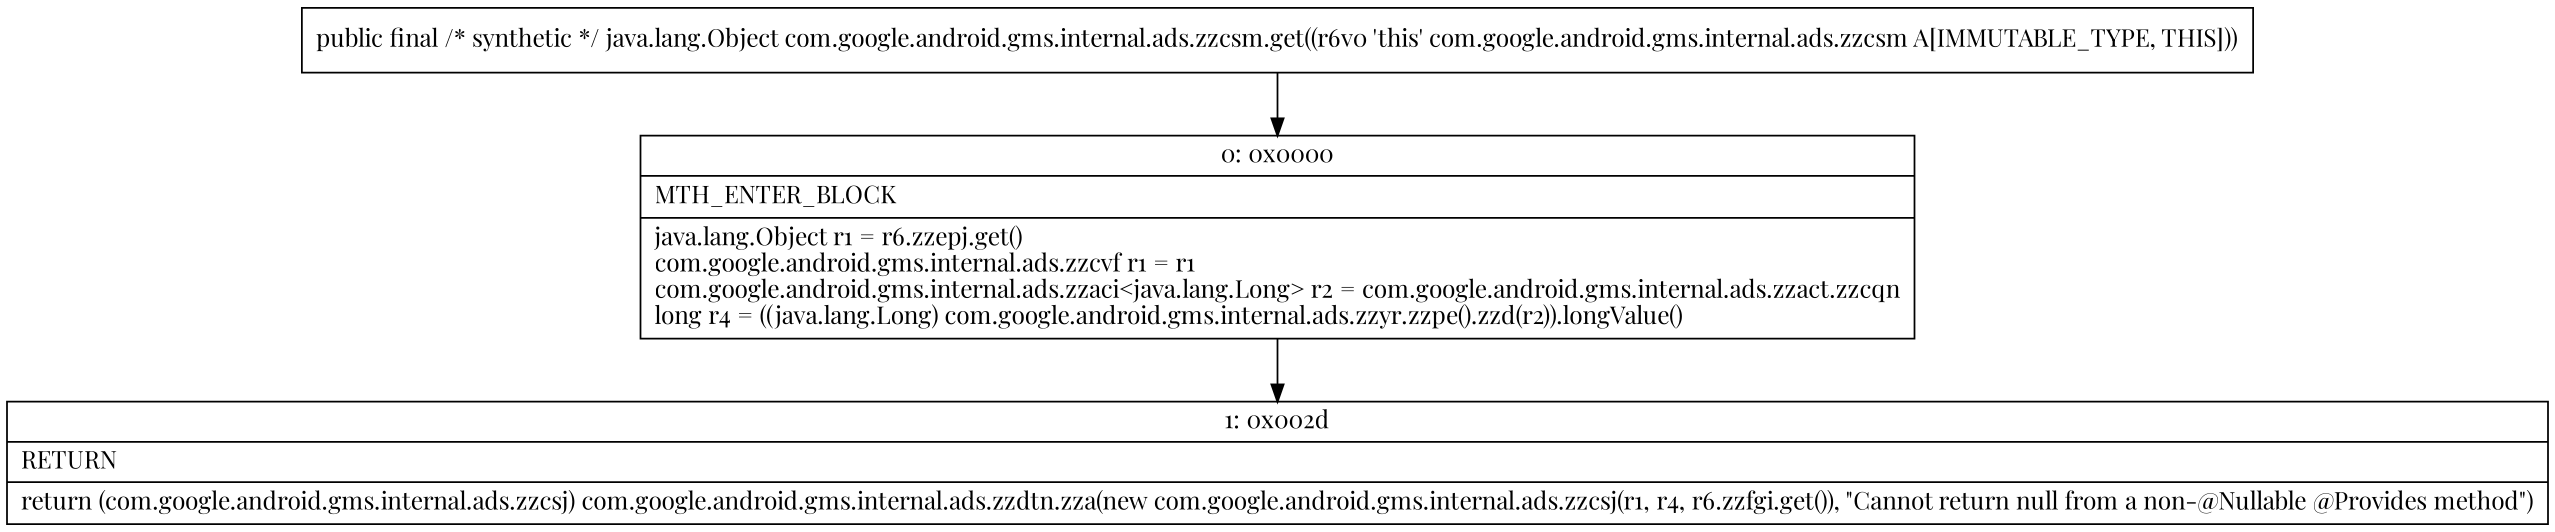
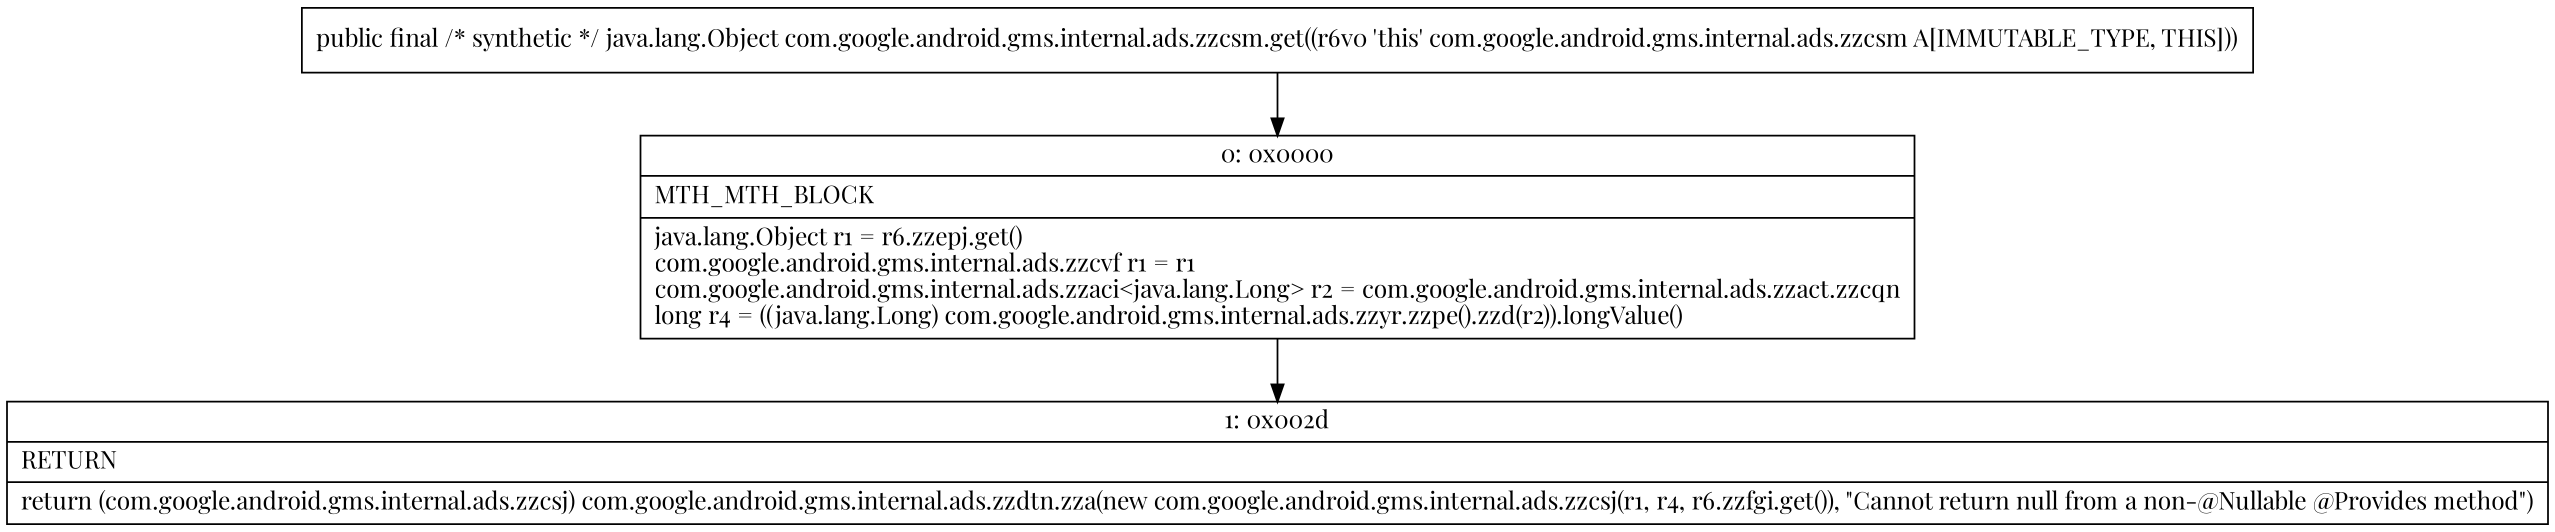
node "0: 0x0000": text "MTH_ENTER_BLOCK" -> "MTH_MTH_BLOCK"
